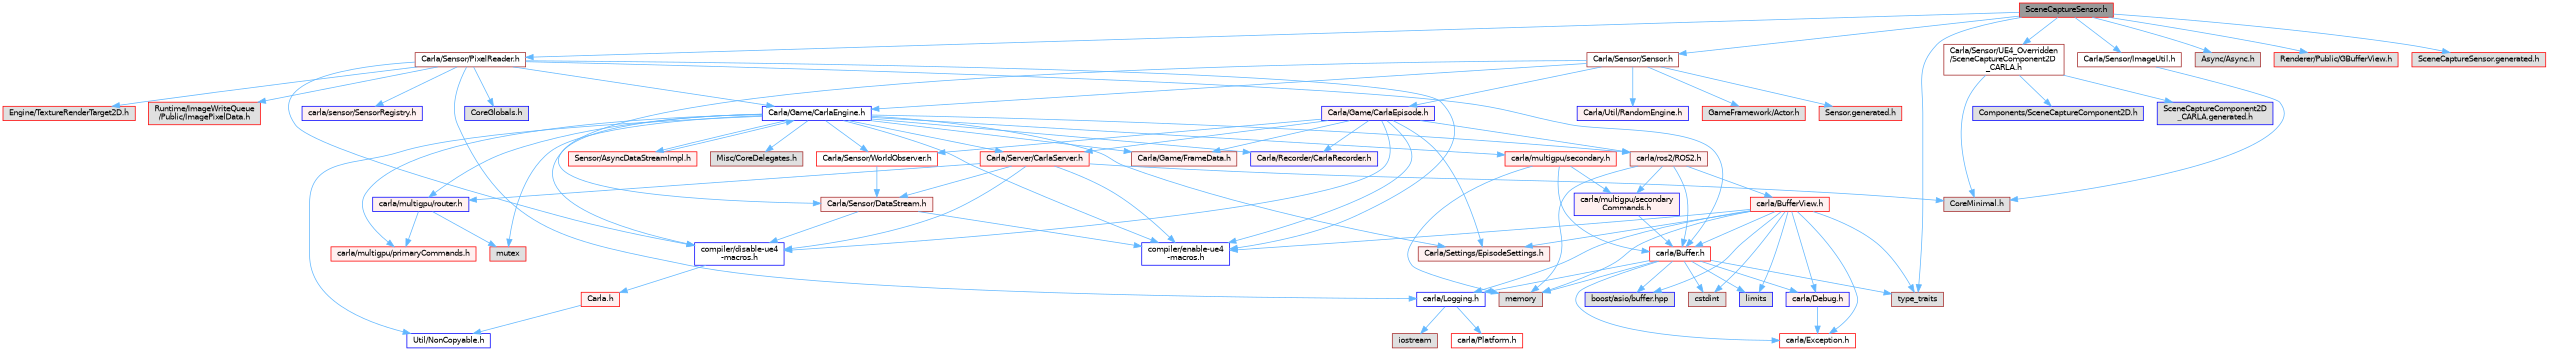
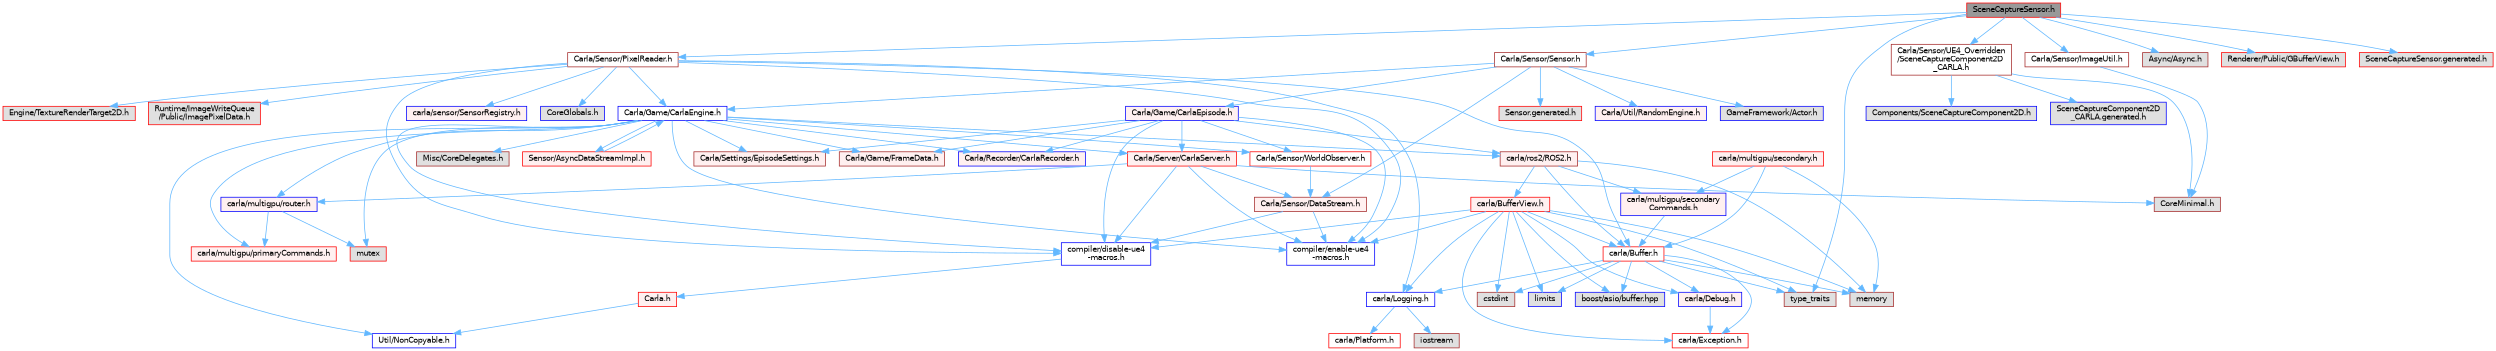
node "GameFramework/Actor.h": color red -> blue
edge "Carla/Game/CarlaEngine.h" -> "carla/multigpu/secondary.h": removed
edge "carla/BufferView.h" -> "Carla/Settings/EpisodeSettings.h": now "carla/BufferView.h" -> "compiler/disable-ue4 -macros.h"
